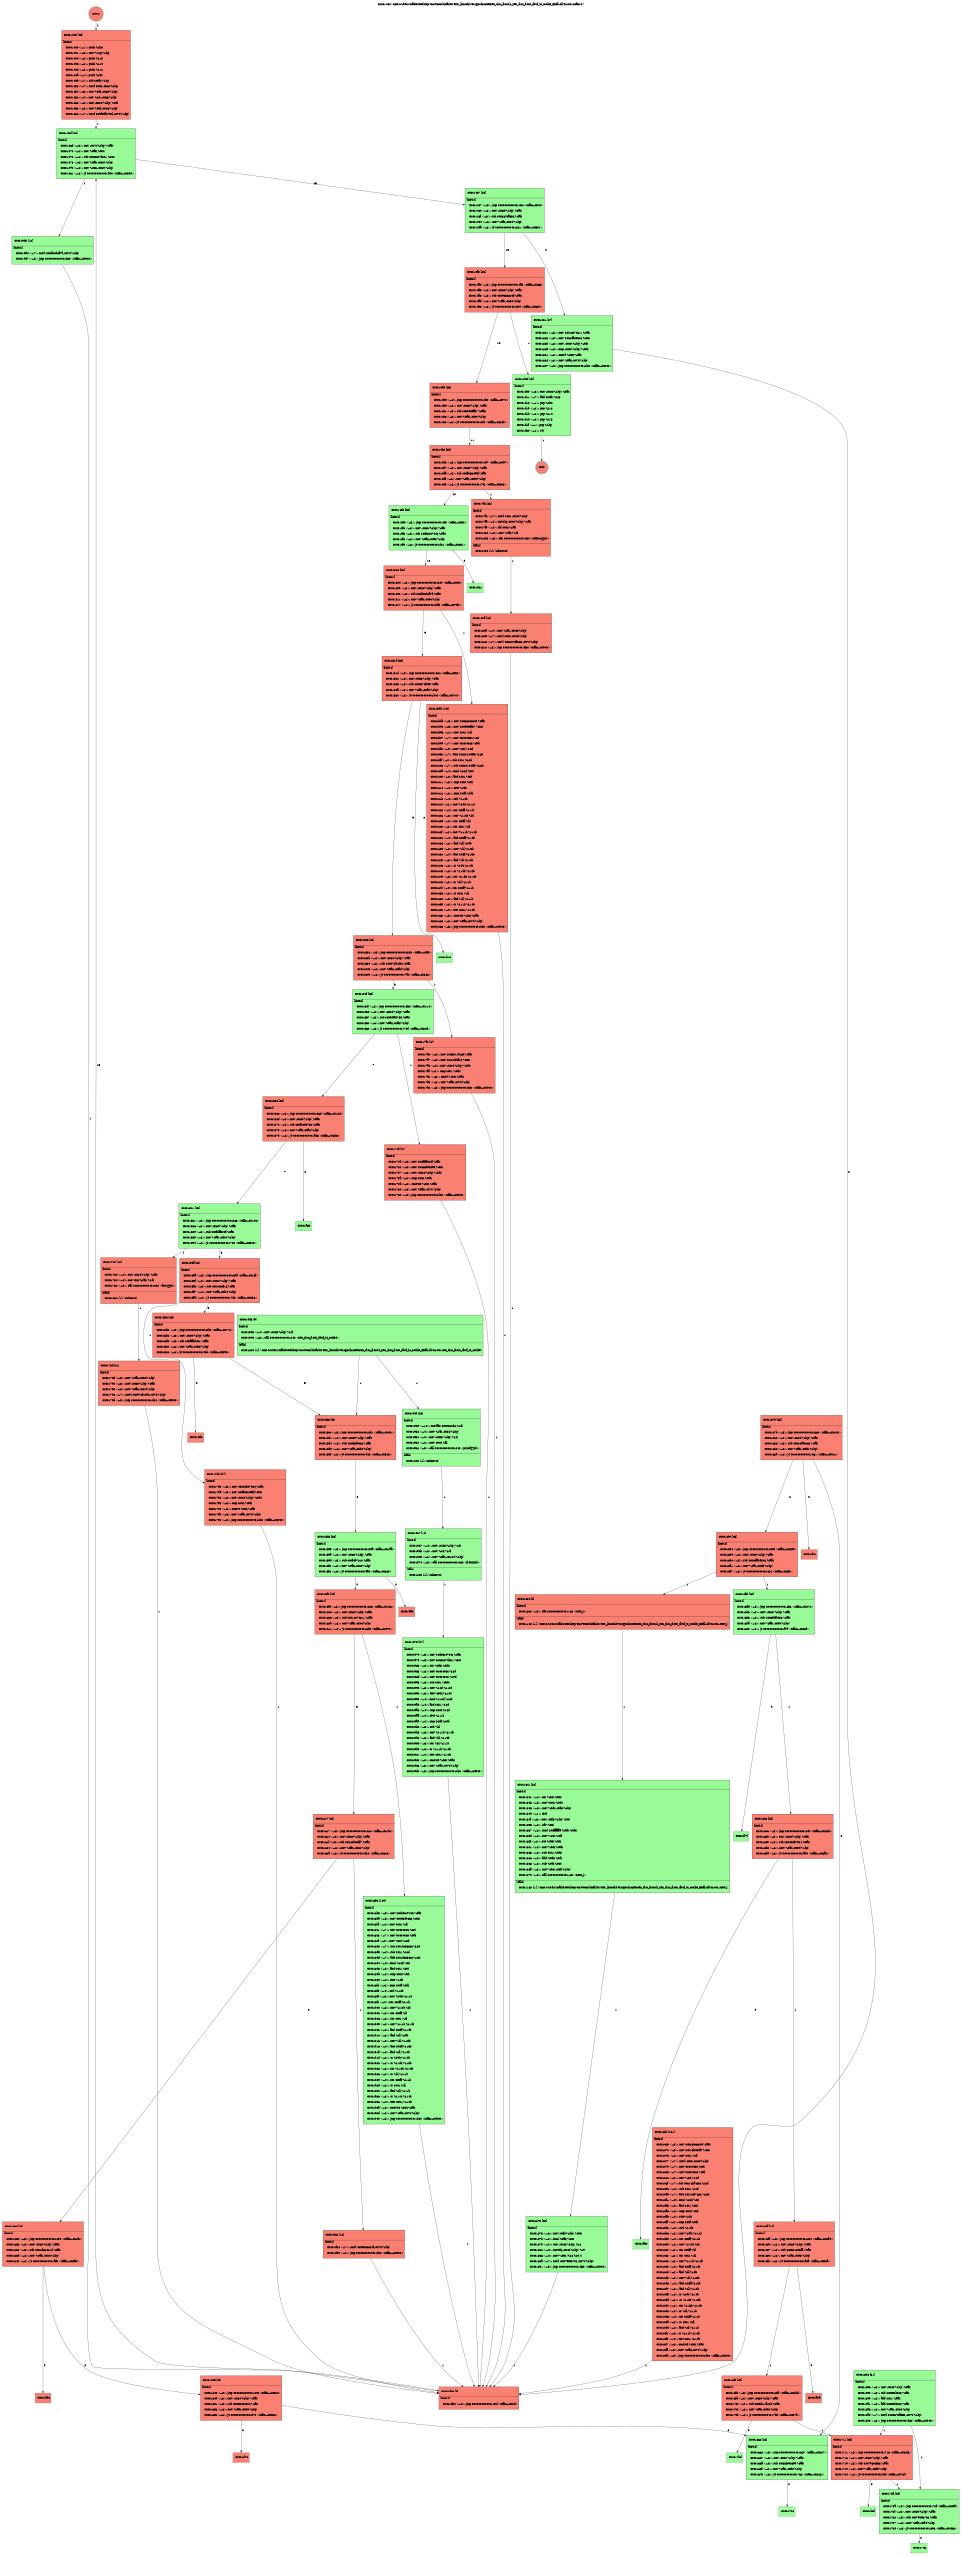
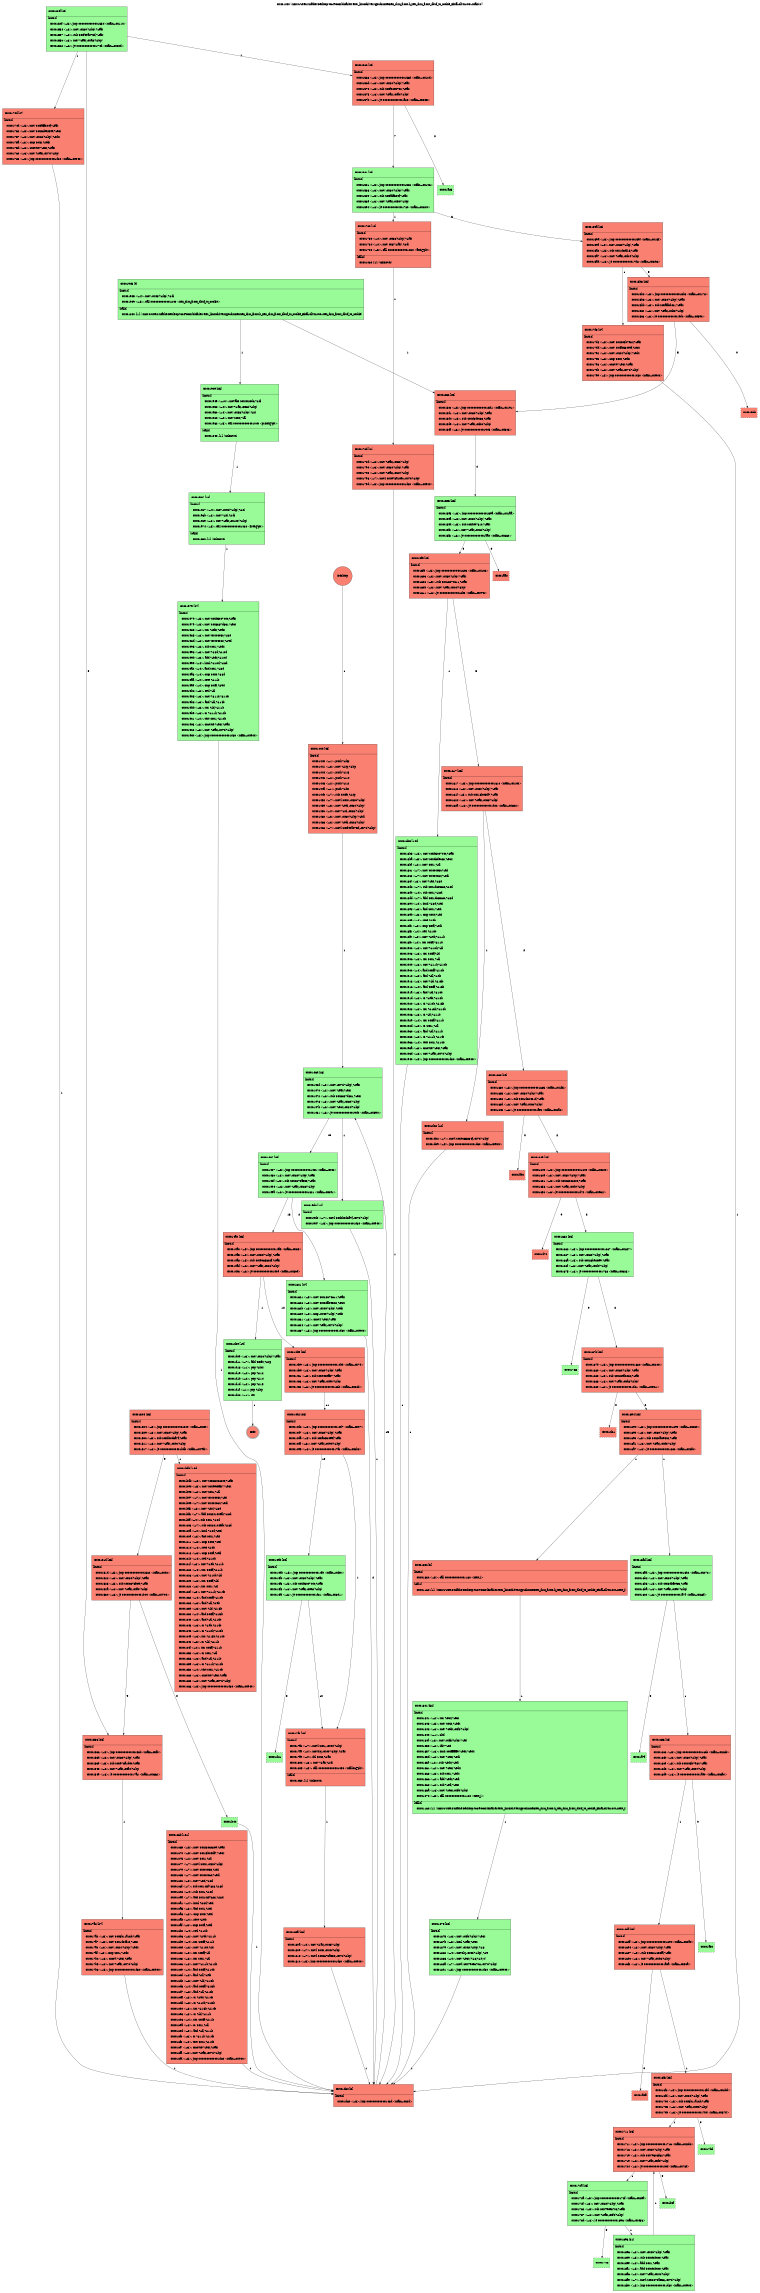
node "Entry": label "Entry" -> "Desktop"
edge "0x4014eb [25]" -> "0x401504 [25]": now "0x4014eb [25]" -> "0x4017f3 [23]"
edge "0x401536 [25]" -> "0x40154f [25]": reversed
edge "0x401bdb [144]" -> "0x401d80 [5]": now "0x401b44" -> "0x401d80 [5]"
edge "0x40167b [25]" -> "0x401662 [25]": reversed
edge "0x401896 [31]" -> "0x40172a [25]": reversed
